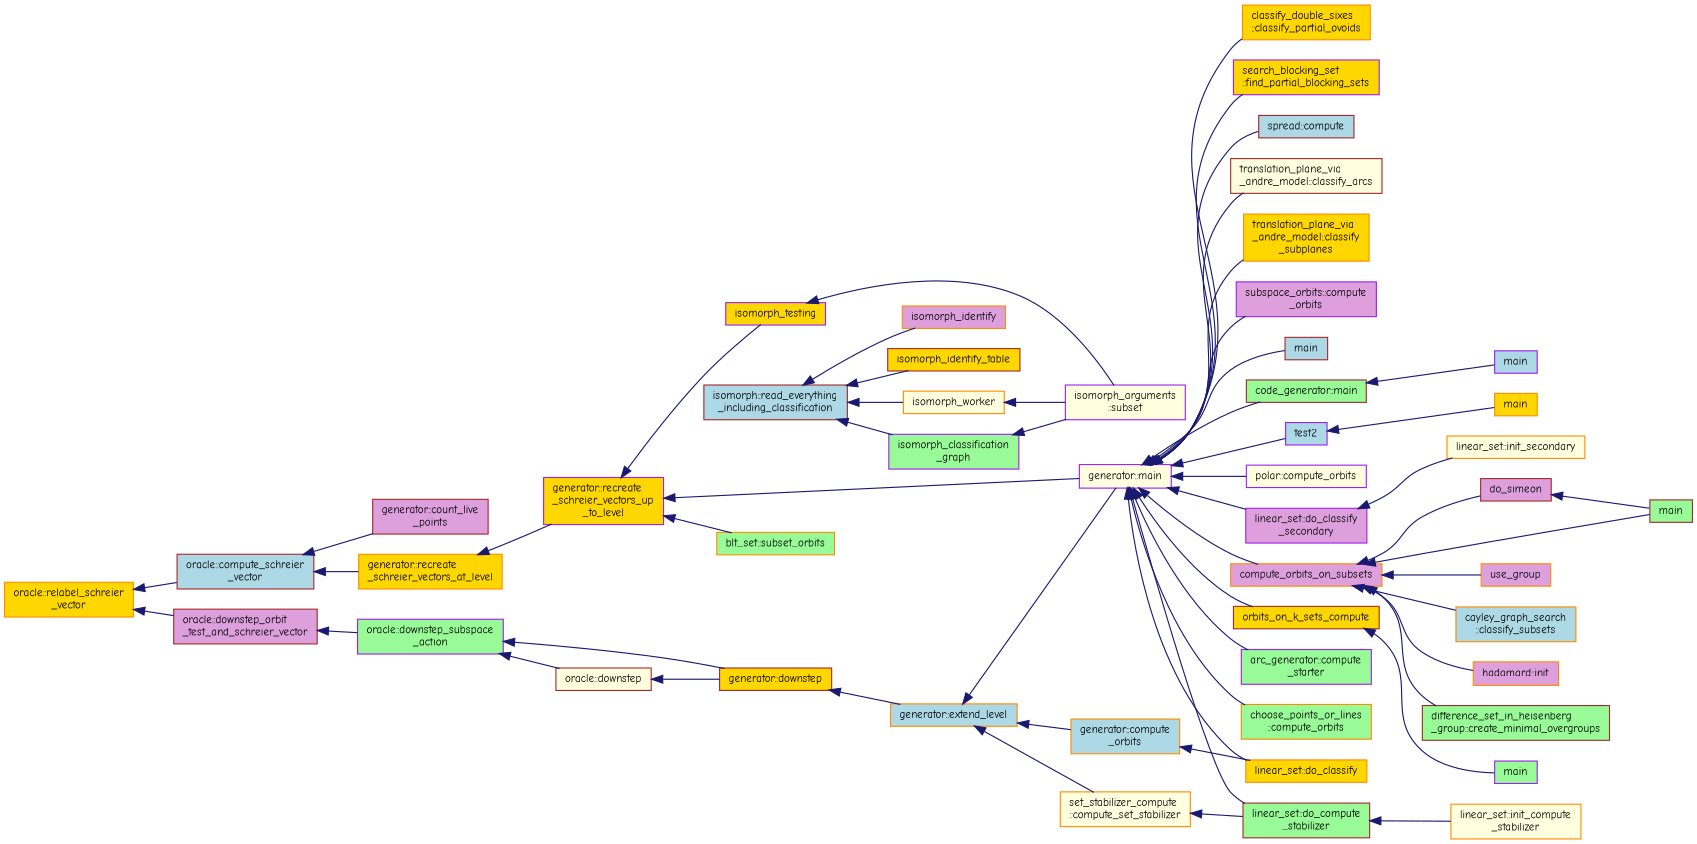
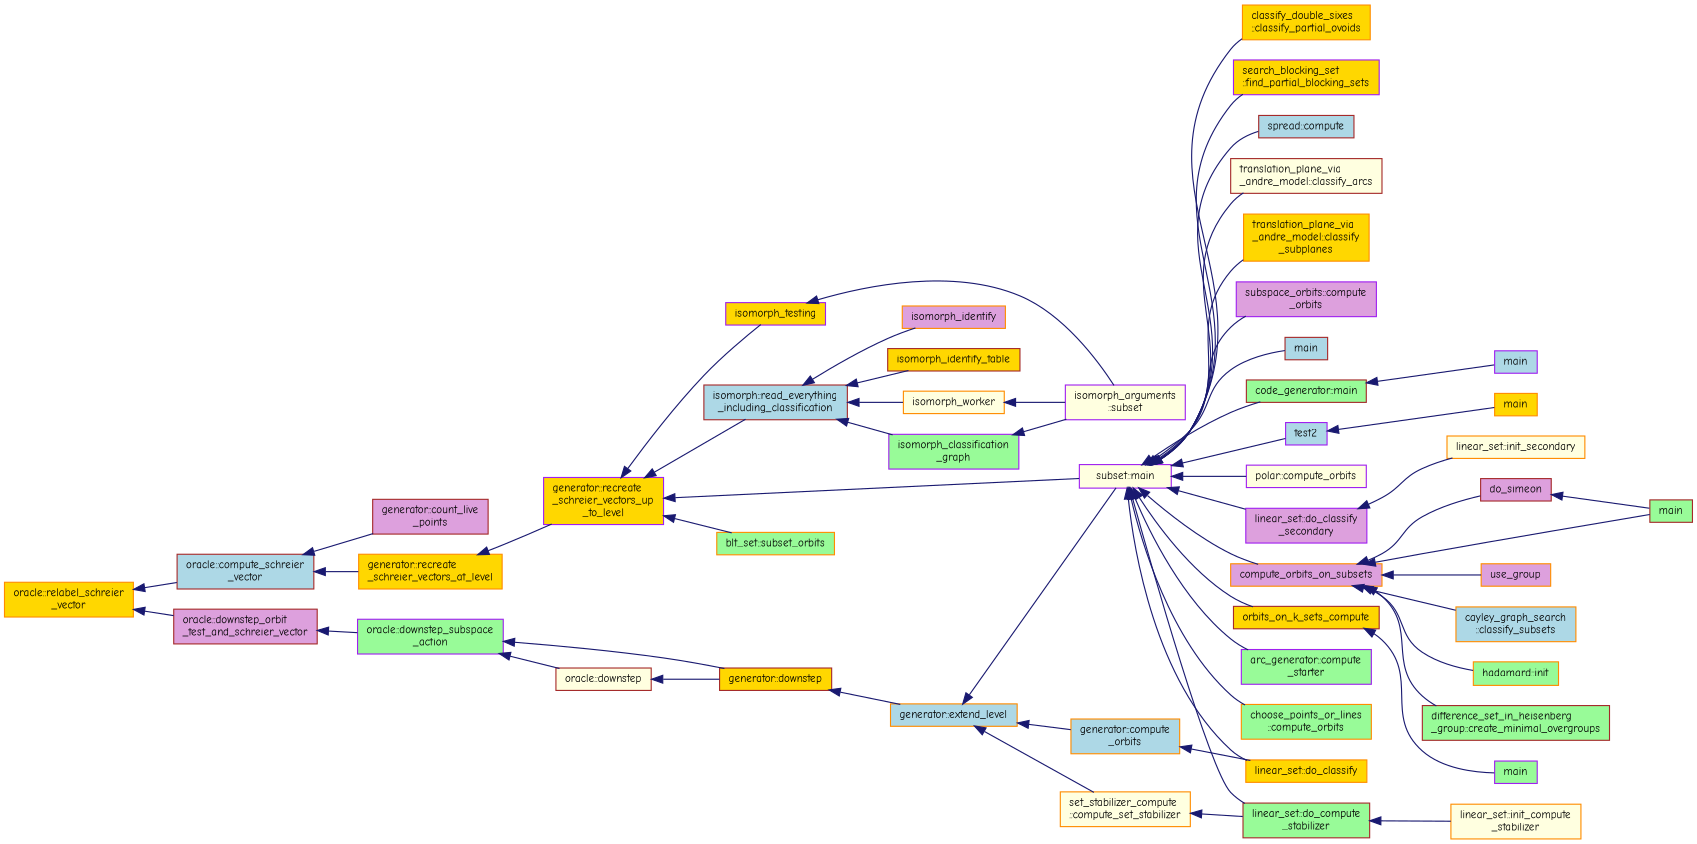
edge "isomorph::read_everything _including_classification" -> "generator::recreate _schreier_vectors_up _to_level": added
node "generator::main": label "generator::main" -> "subset::main"
node "hadamard::init": fillcolor plum -> palegreen
